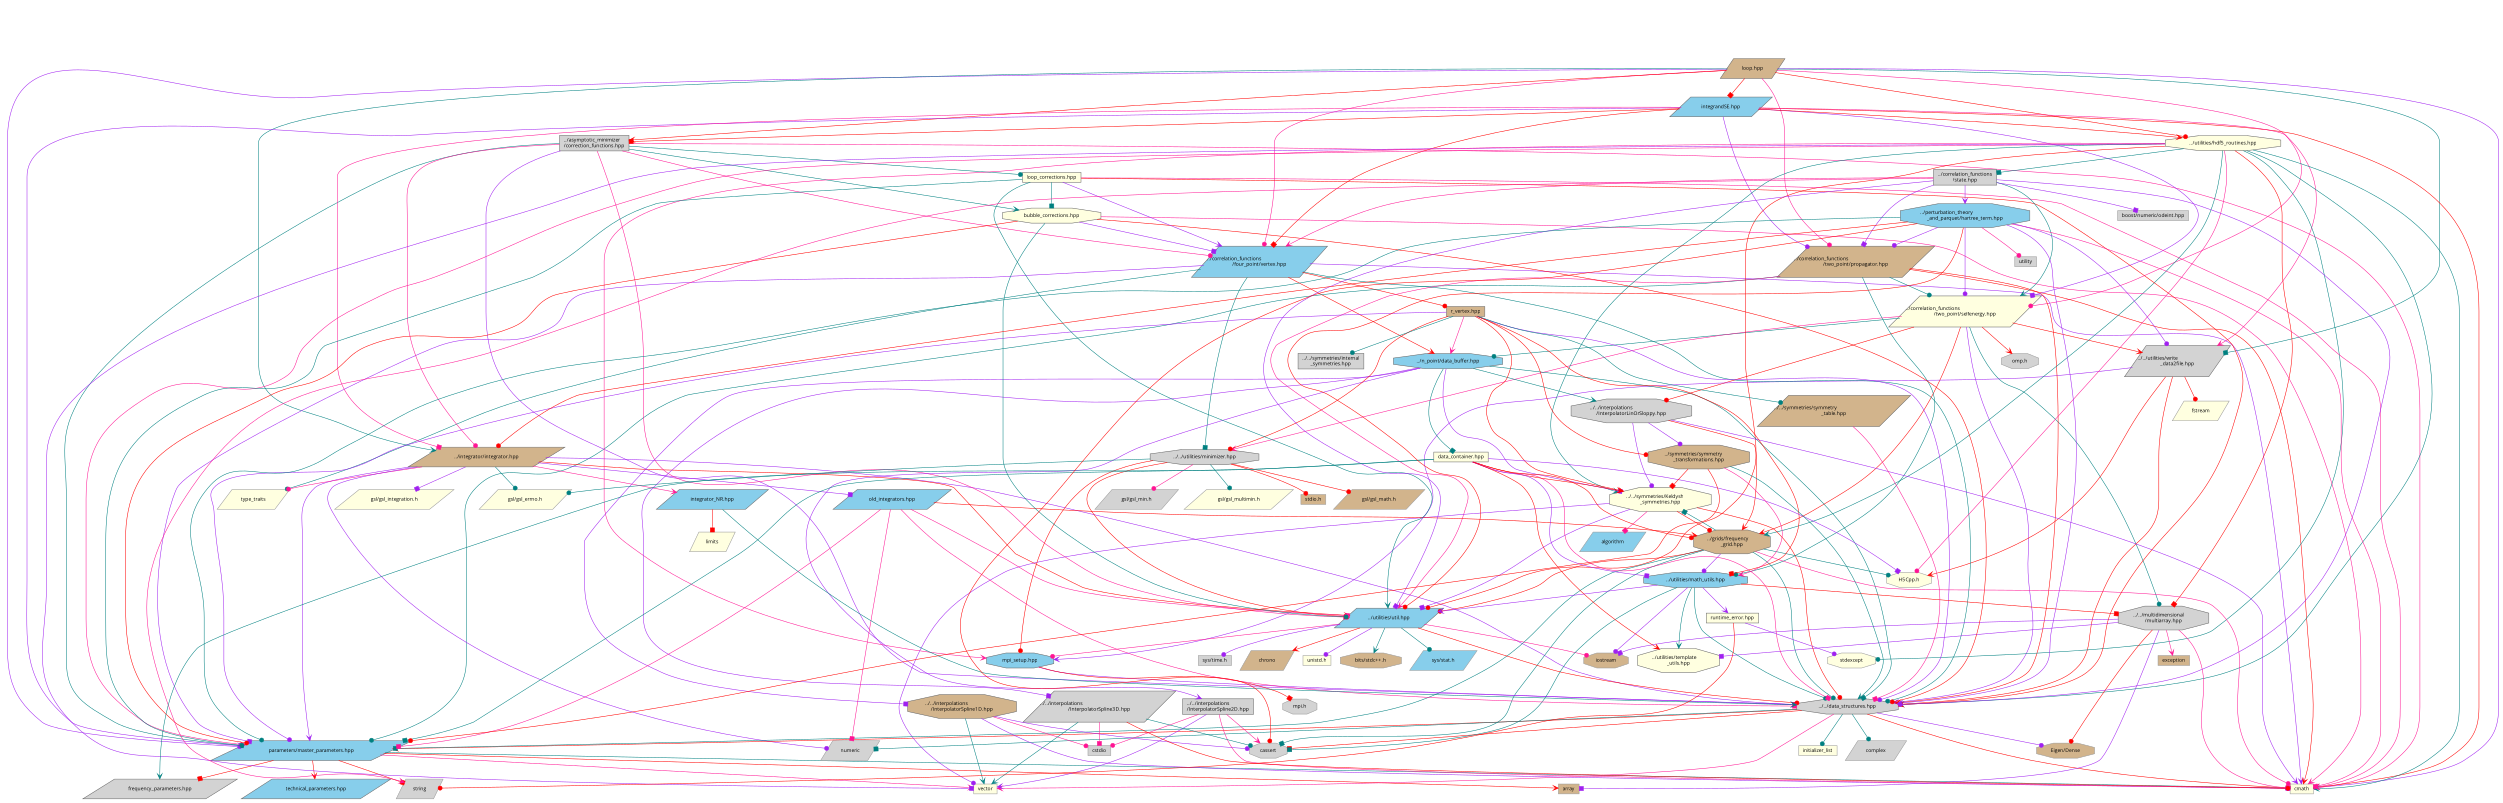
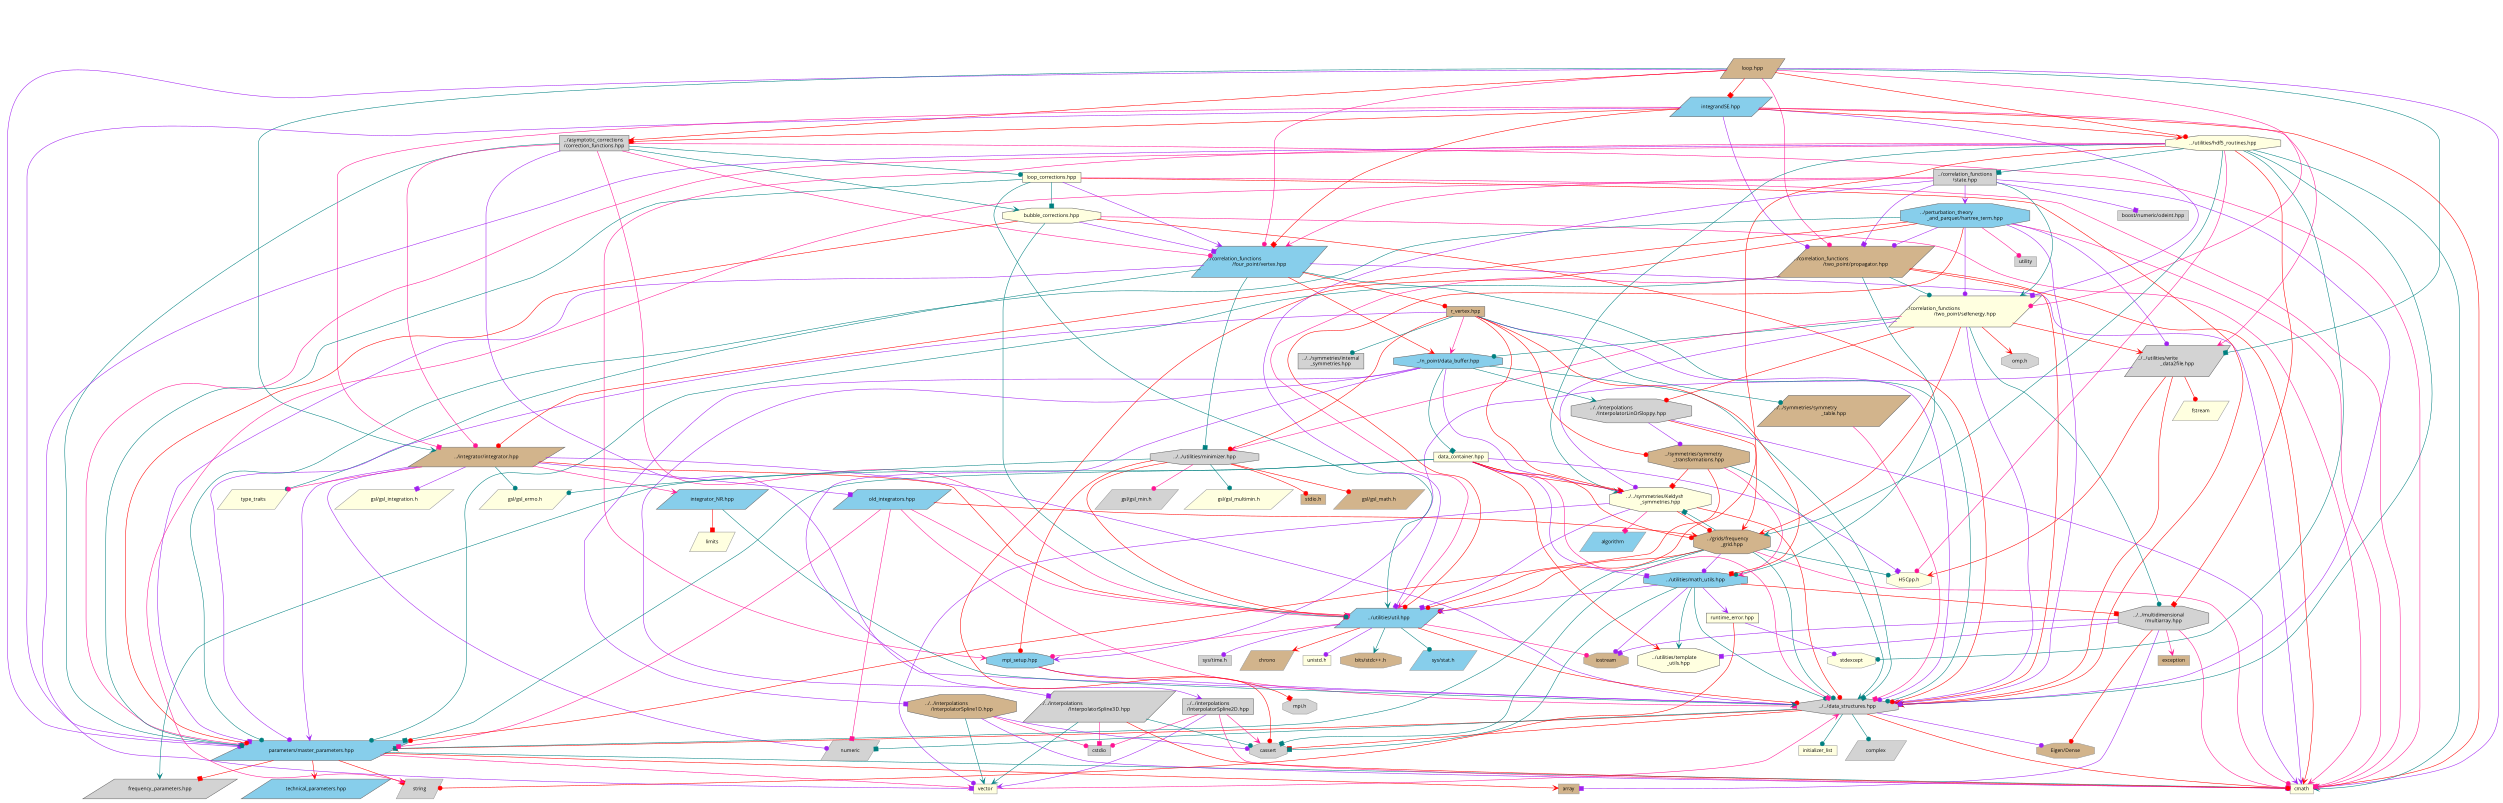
node "../asymptotic_minimizer /correction_functions.hpp": label "../asymptotic_minimizer /correction_functions.hpp" -> "../asymptotic_corrections /correction_functions.hpp"
edge "../../interpolations /InterpolatorLinOrSloppy.hpp" -> "../../symmetries/Keldysh _symmetries.hpp": now "../correlation_functions /two_point/selfenergy.hpp" -> "../../symmetries/Keldysh _symmetries.hpp"
edge "../../data_structures.hpp" -> "vector": reversed
